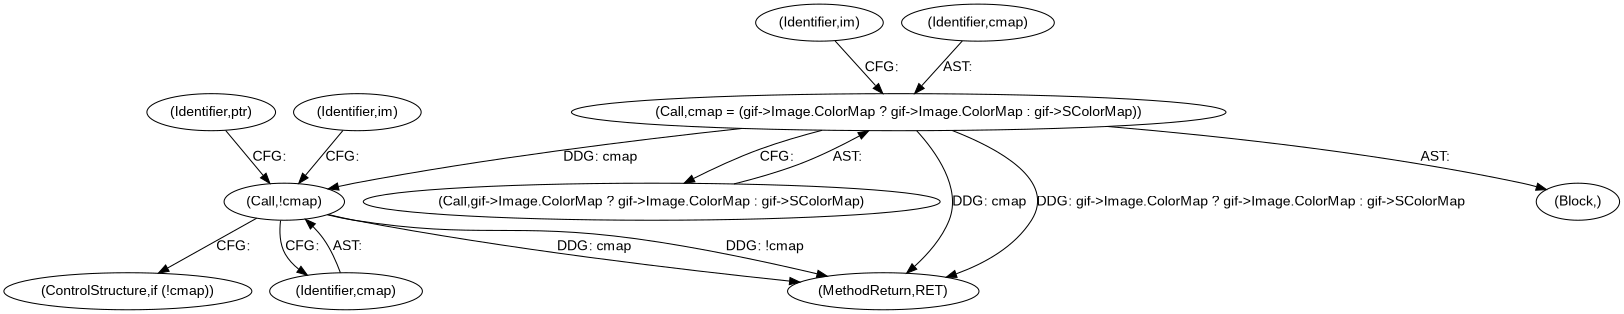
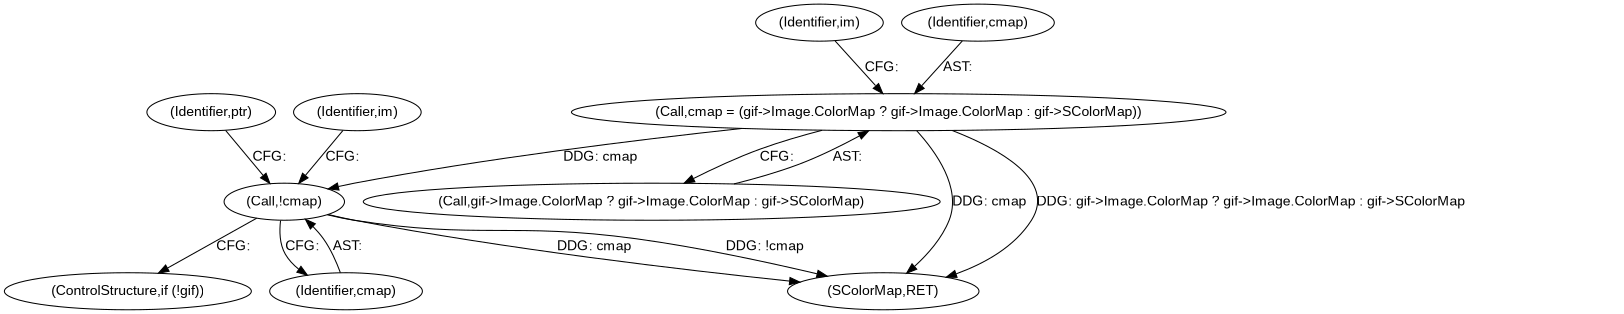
node "(Block,)": removed
node "(ControlStructure,if (!cmap))": label "(ControlStructure,if (!cmap))" -> "(ControlStructure,if (!gif))"
node "(MethodReturn,RET)": label "(MethodReturn,RET)" -> "(SColorMap,RET)"
